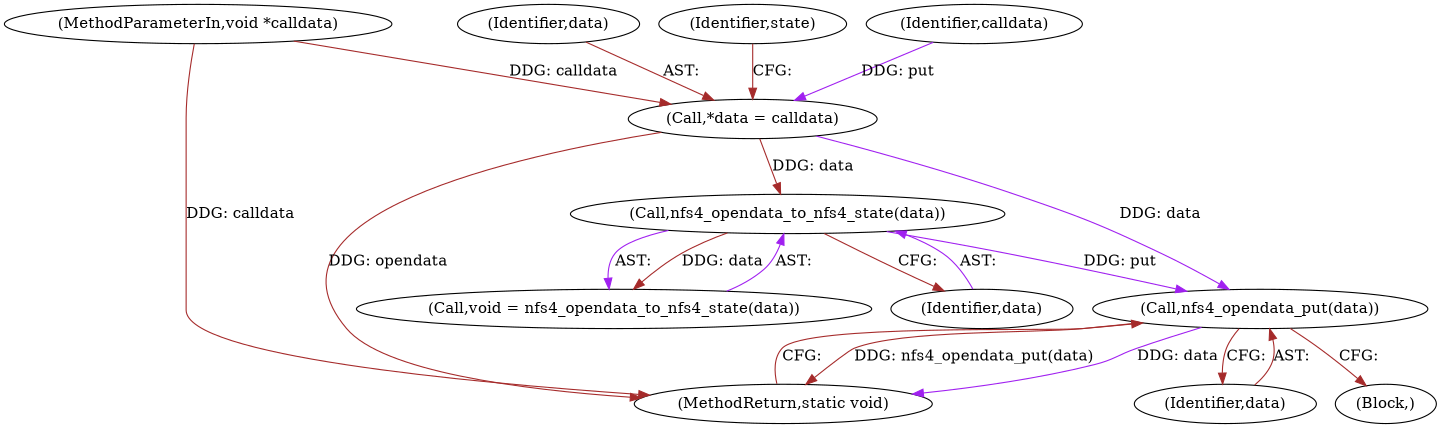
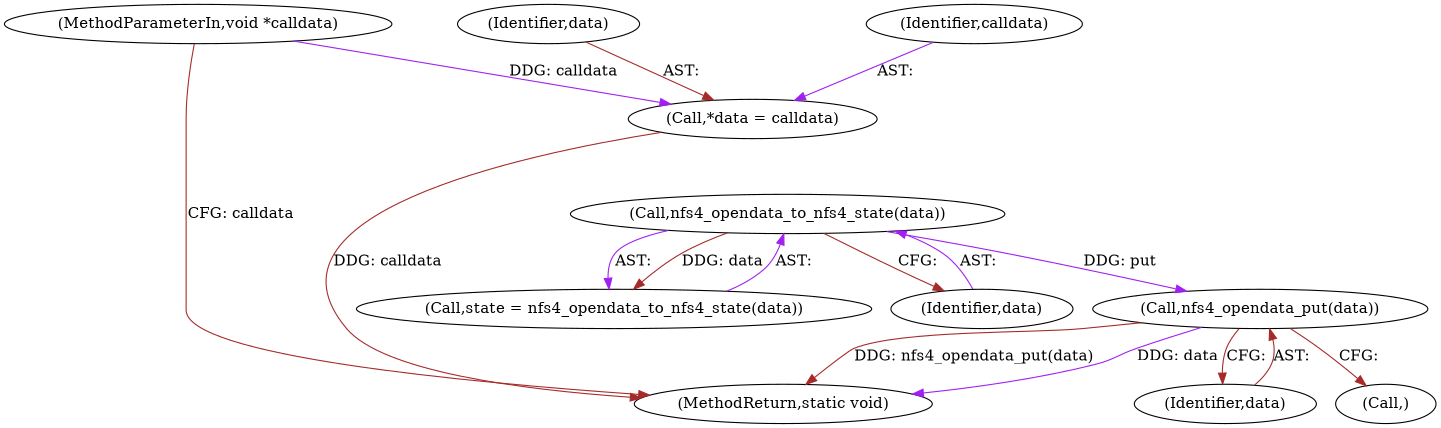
node "(Identifier,state)": removed
edge "(MethodParameterIn,void *calldata)" -> "(Call,*data = calldata)": color brown -> purple
edge "(Identifier,calldata)" -> "(Call,*data = calldata)": label "DDG: put" -> "AST: "
edge "(Call,*data = calldata)" -> "(Call,nfs4_opendata_to_nfs4_state(data))": removed, label "DDG: data"
edge "(Call,*data = calldata)" -> "(Call,nfs4_opendata_put(data))": removed, label "DDG: data"
edge "(MethodParameterIn,void *calldata)" -> "(MethodReturn,static void)": label "DDG: calldata" -> "CFG: calldata"
edge "(Call,*data = calldata)" -> "(MethodReturn,static void)": label "DDG: opendata" -> "DDG: calldata"
node "(Call,void = nfs4_opendata_to_nfs4_state(data))": label "(Call,void = nfs4_opendata_to_nfs4_state(data))" -> "(Call,state = nfs4_opendata_to_nfs4_state(data))"
edge "(MethodReturn,static void)" -> "(Call,nfs4_opendata_put(data))": removed, label "CFG:"
node "(Block,)": label "(Block,)" -> "(Call,)"
